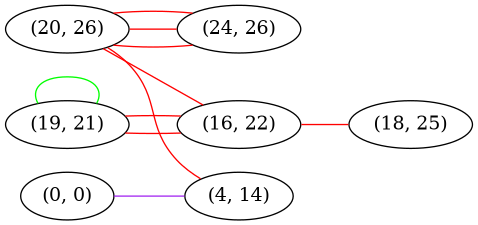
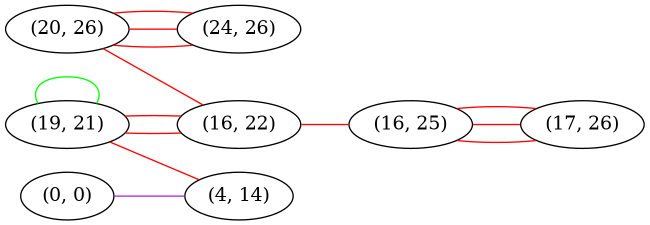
edge "(20, 26)" -- "(4, 14)": now "(19, 21)" -- "(4, 14)"
node "(18, 25)": label "(18, 25)" -> "(16, 25)"
node "(17, 26)": added
